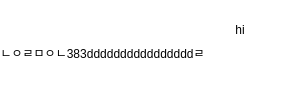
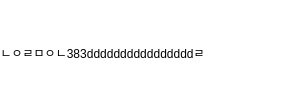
node "hi": removed
